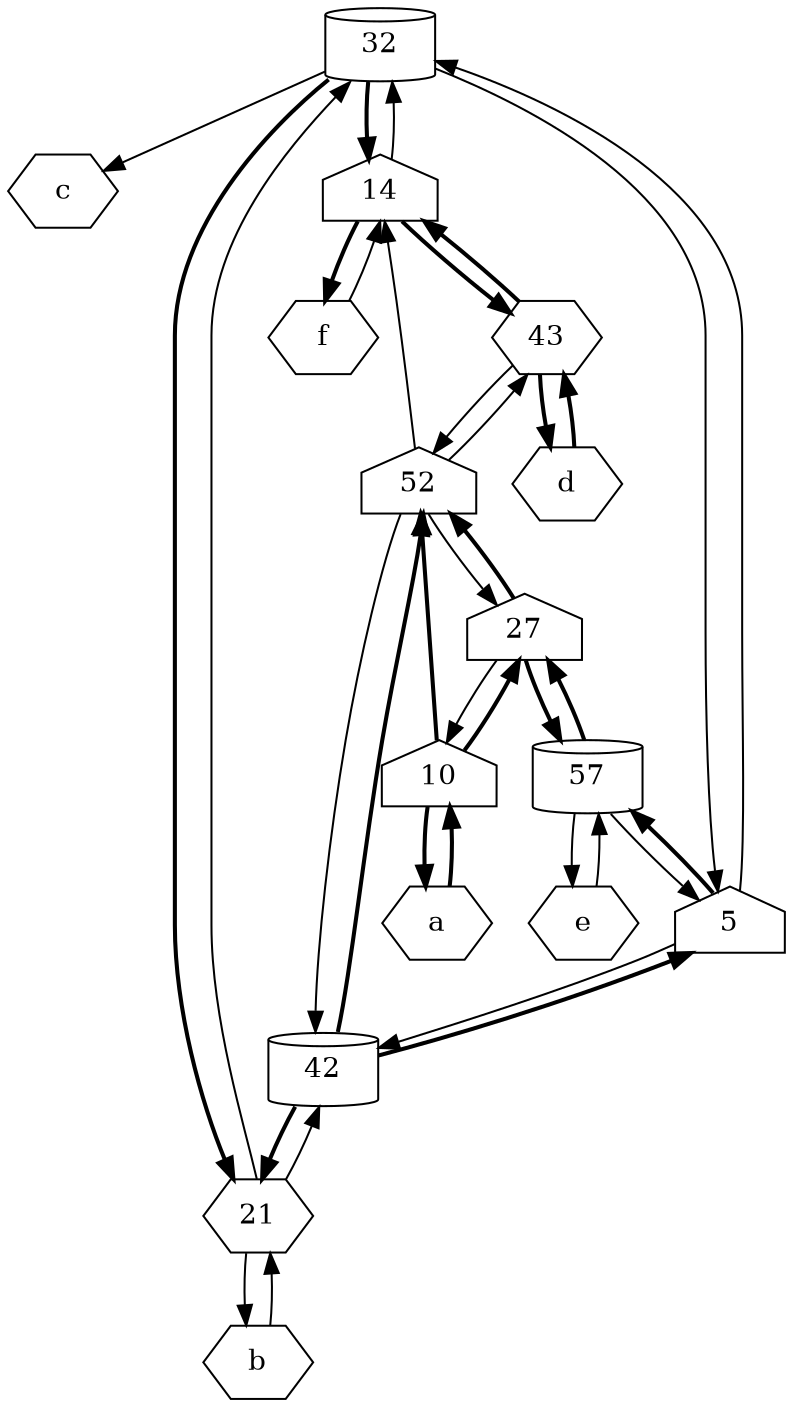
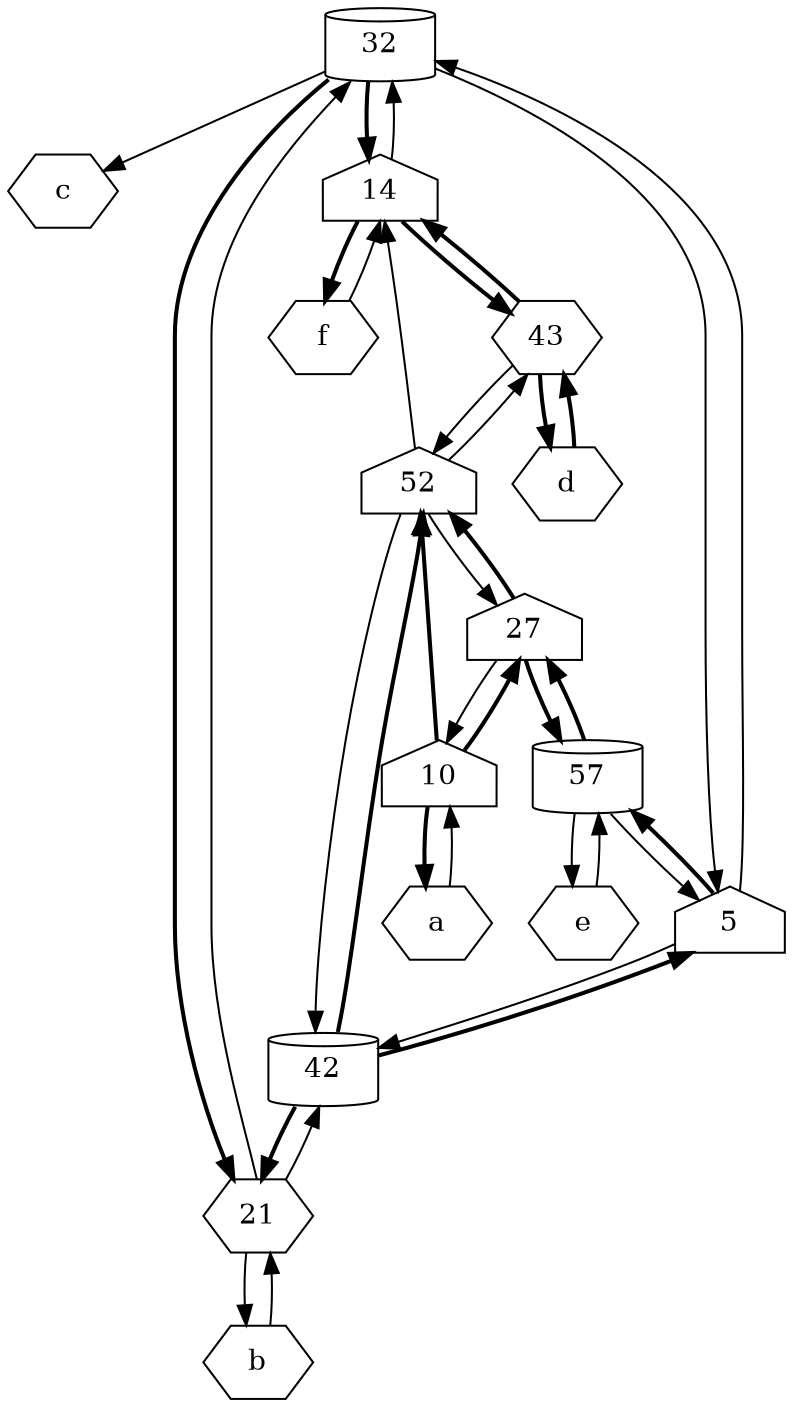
edge "a" -> "10": style bold -> solid
